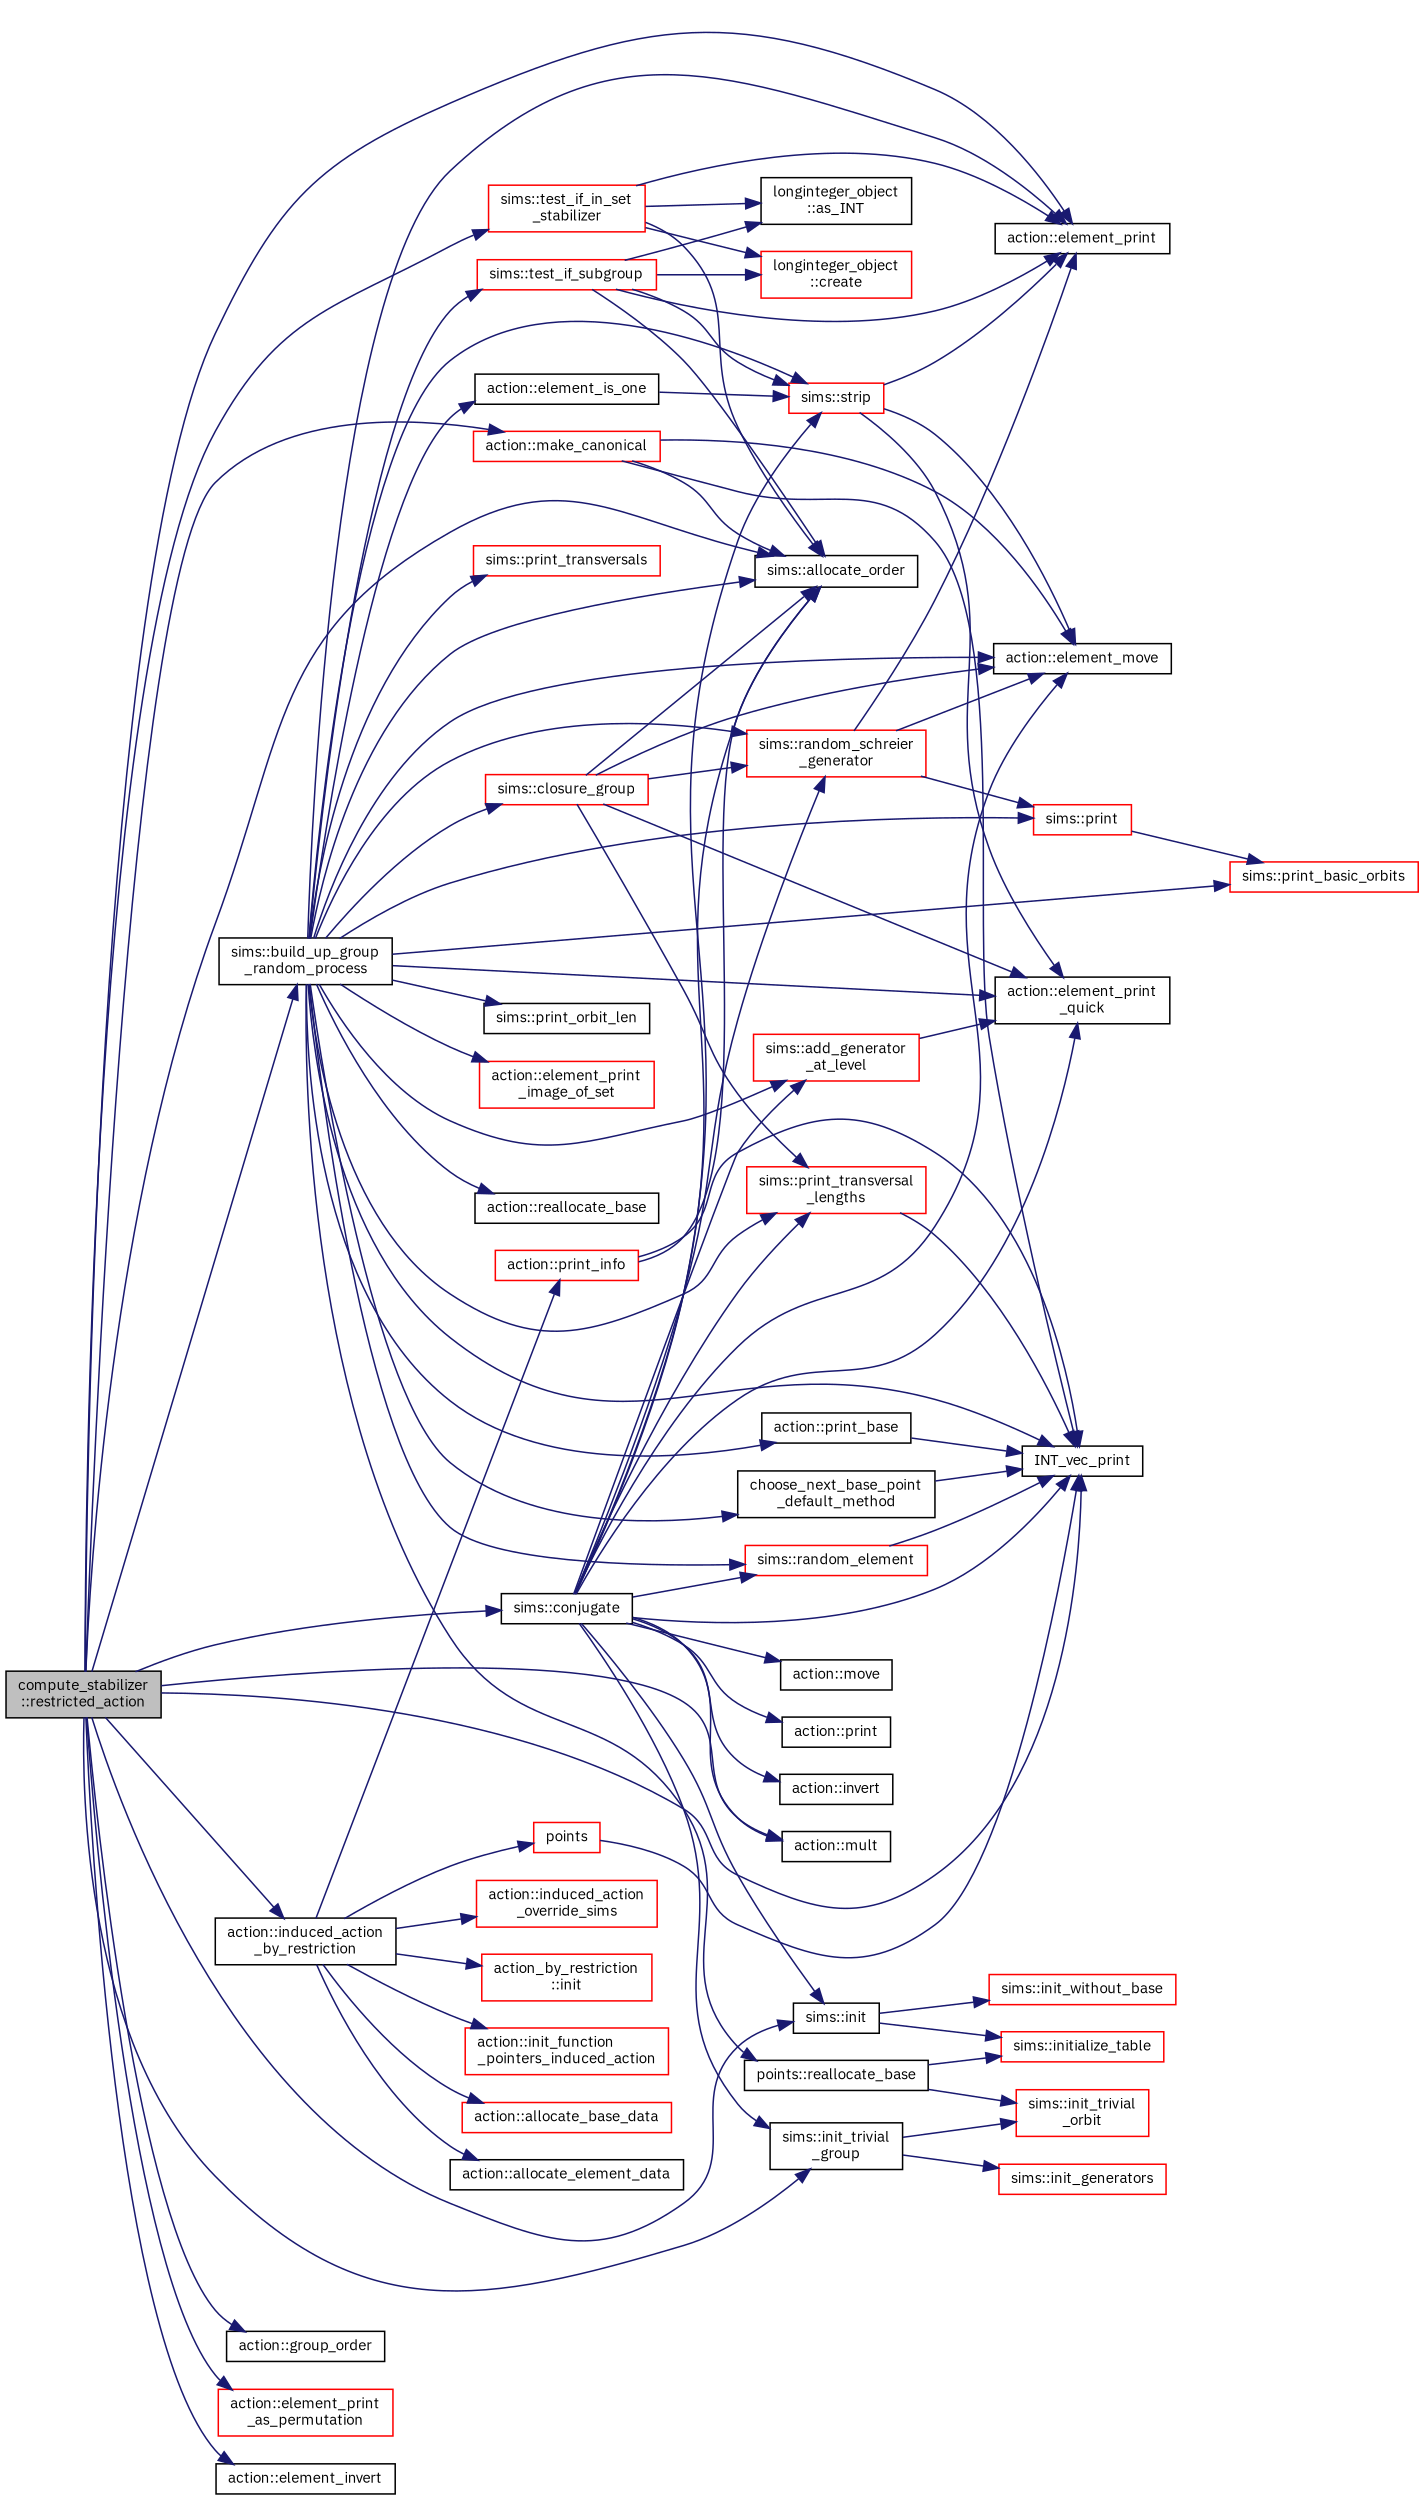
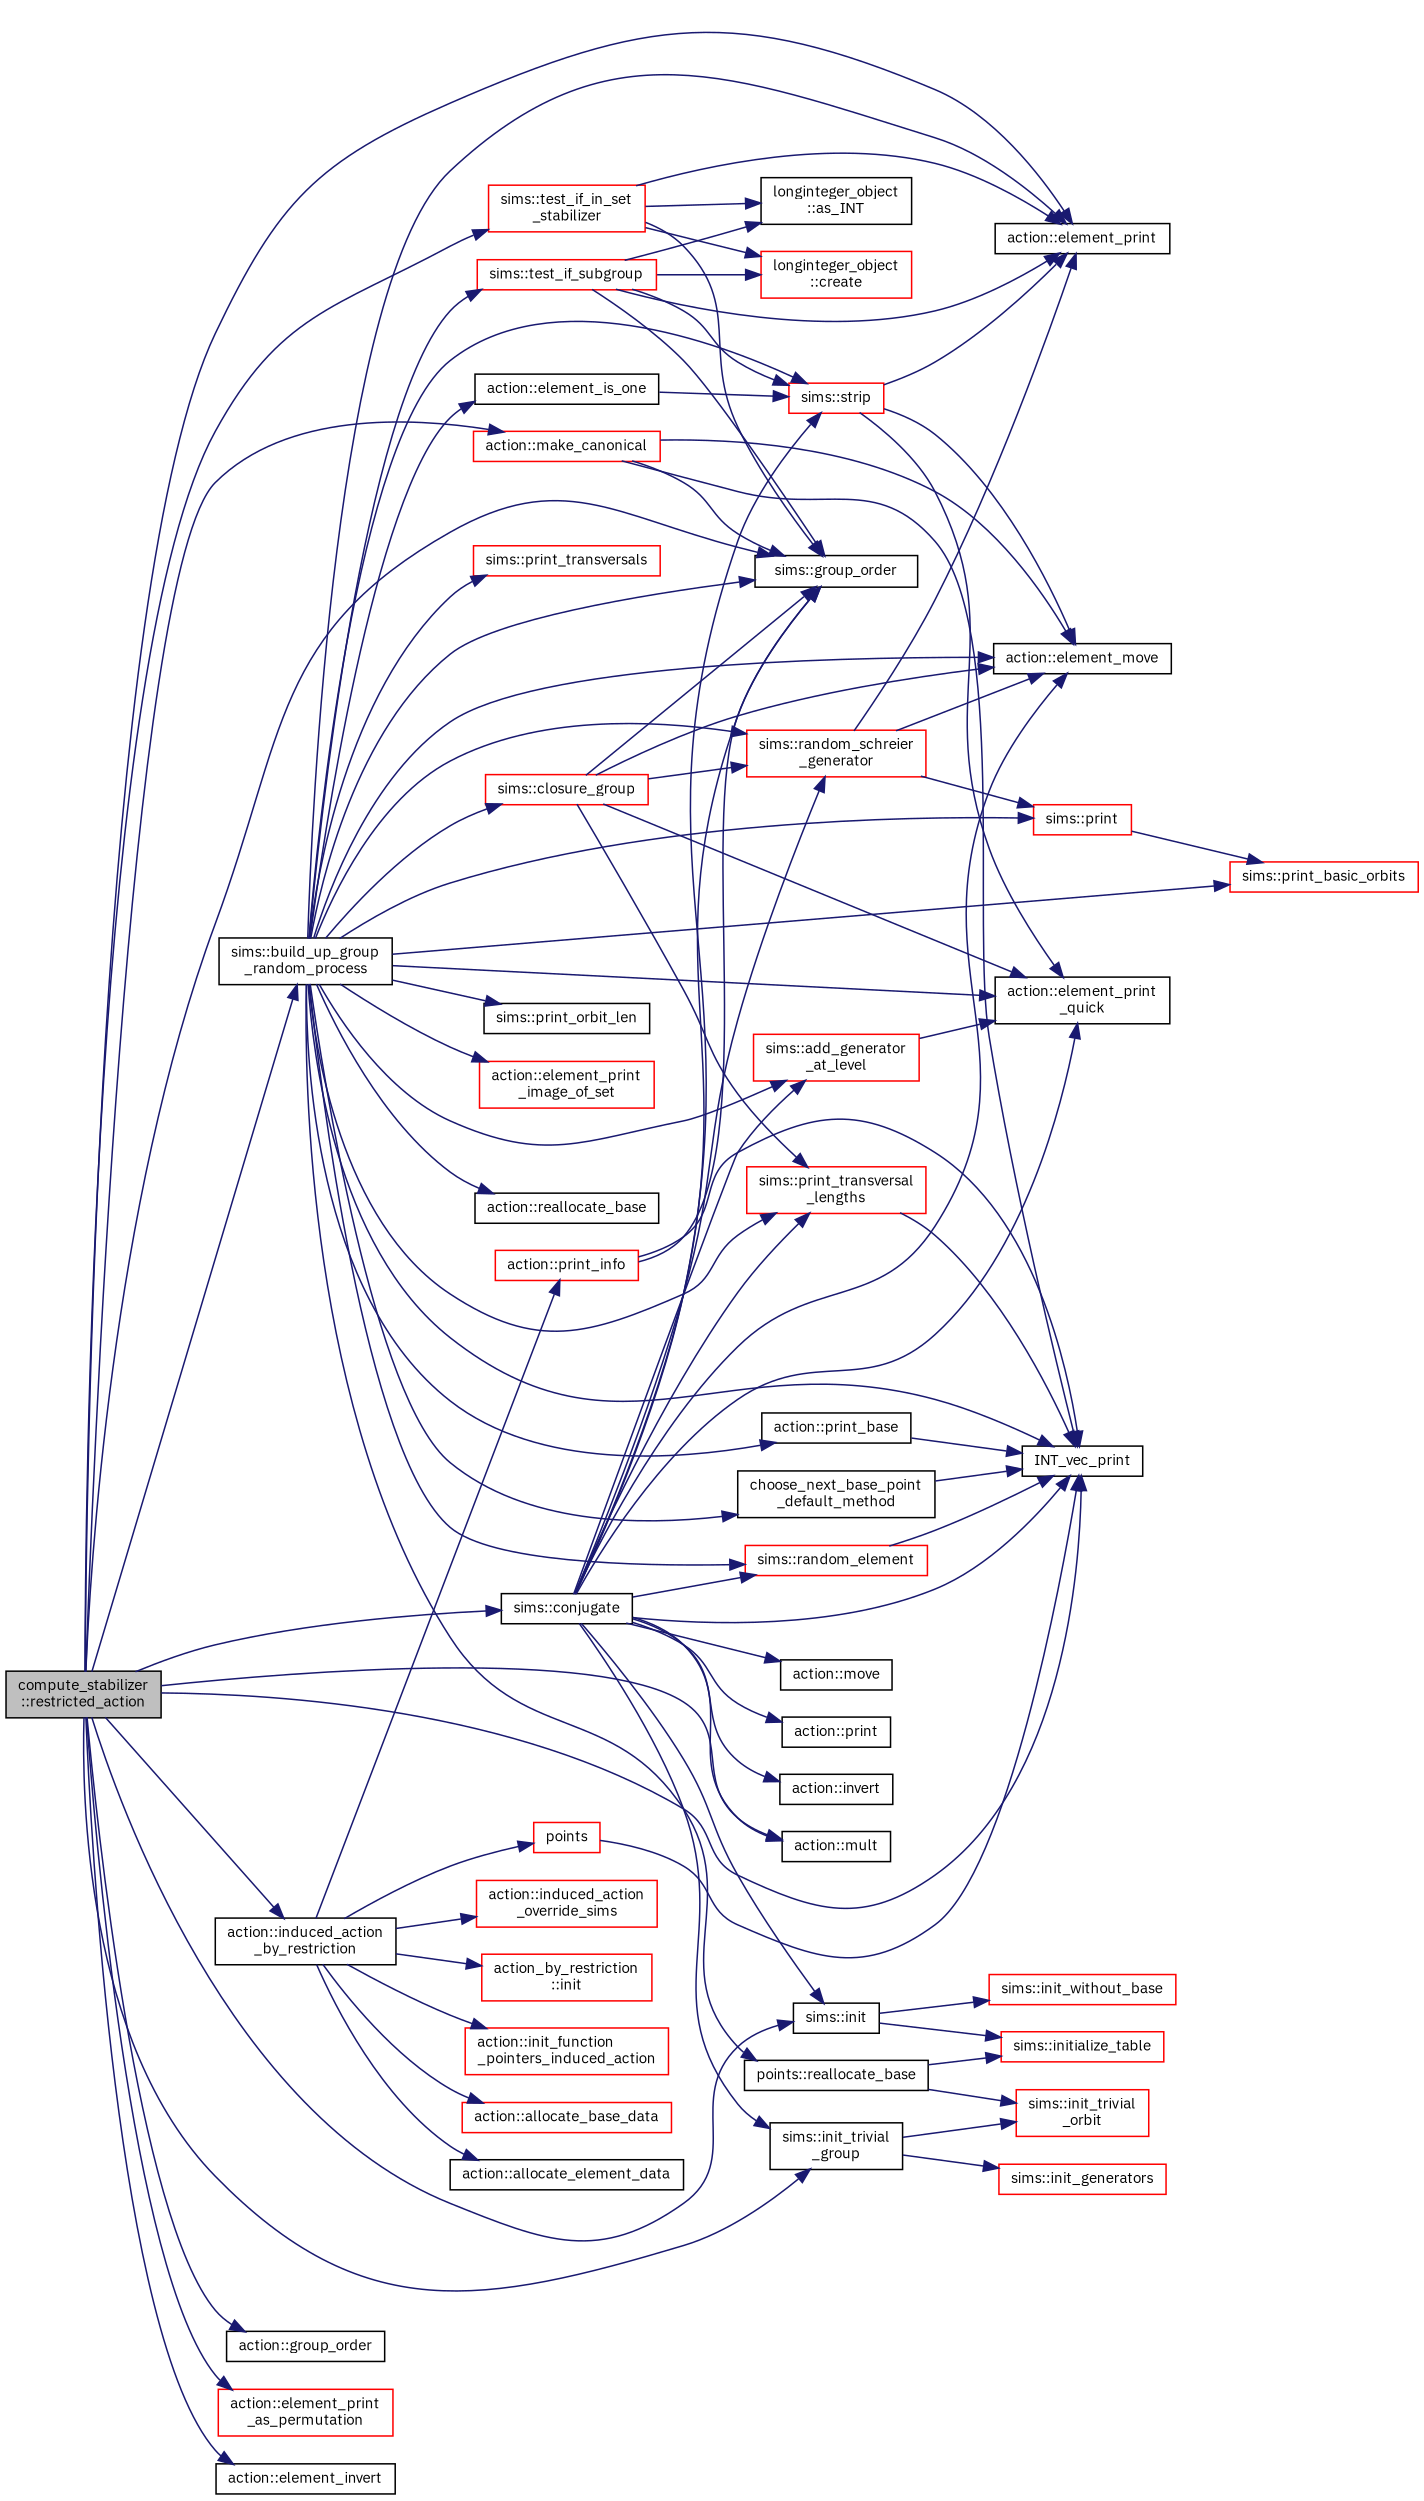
node "sims::allocate_order": label "sims::allocate_order" -> "sims::group_order"
